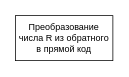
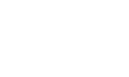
node "Преобразование числа R из обратного в прямой код": removed
